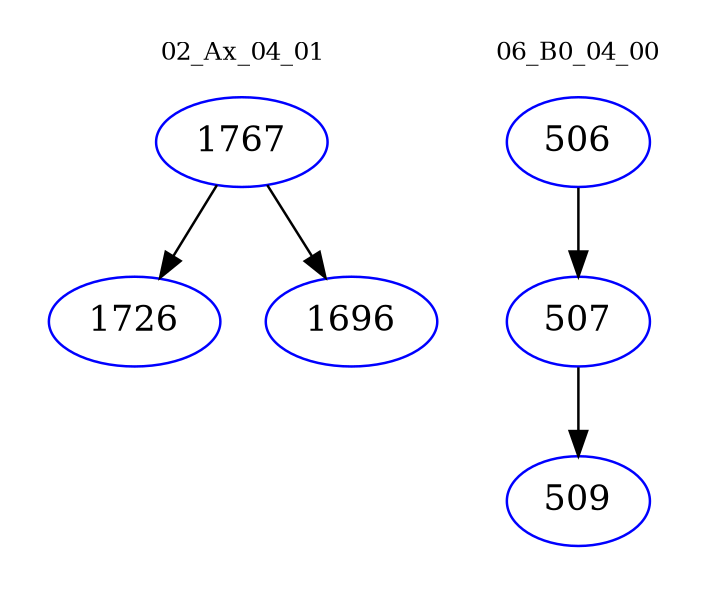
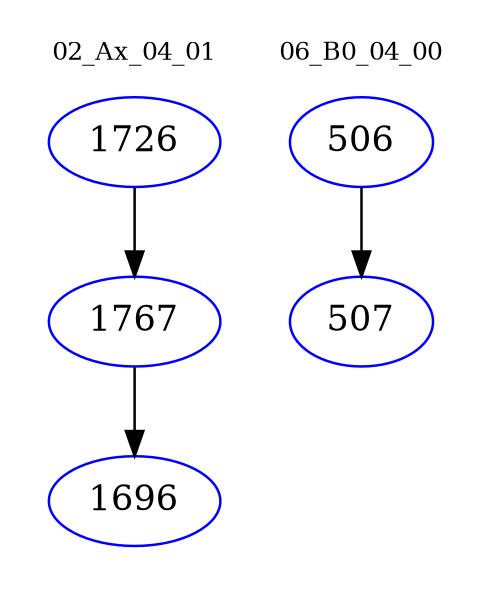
edge "1767" -> "1726": reversed
node "509": removed
